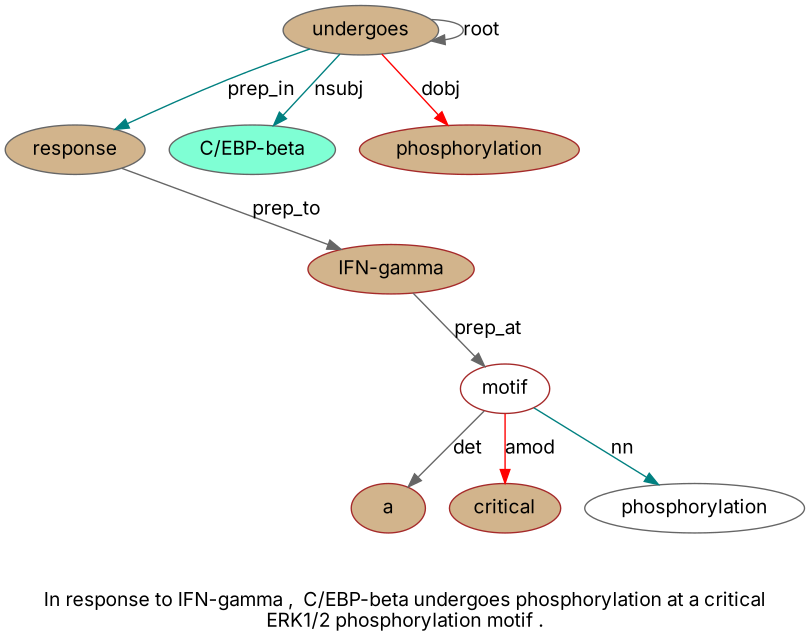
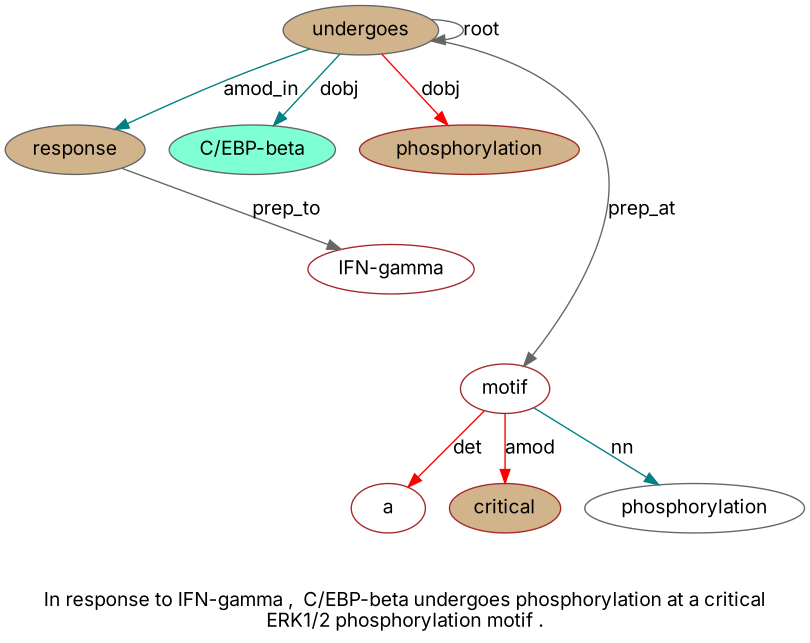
edge "undergoes" -> "response": label "prep_in" -> "amod_in"
edge "undergoes" -> "C/EBP-beta": label "nsubj" -> "dobj"
node "IFN-gamma": fillcolor tan -> white
edge "IFN-gamma" -> "motif": now "undergoes" -> "motif"
edge "motif" -> "a": color gray40 -> red
node "a": fillcolor tan -> white
